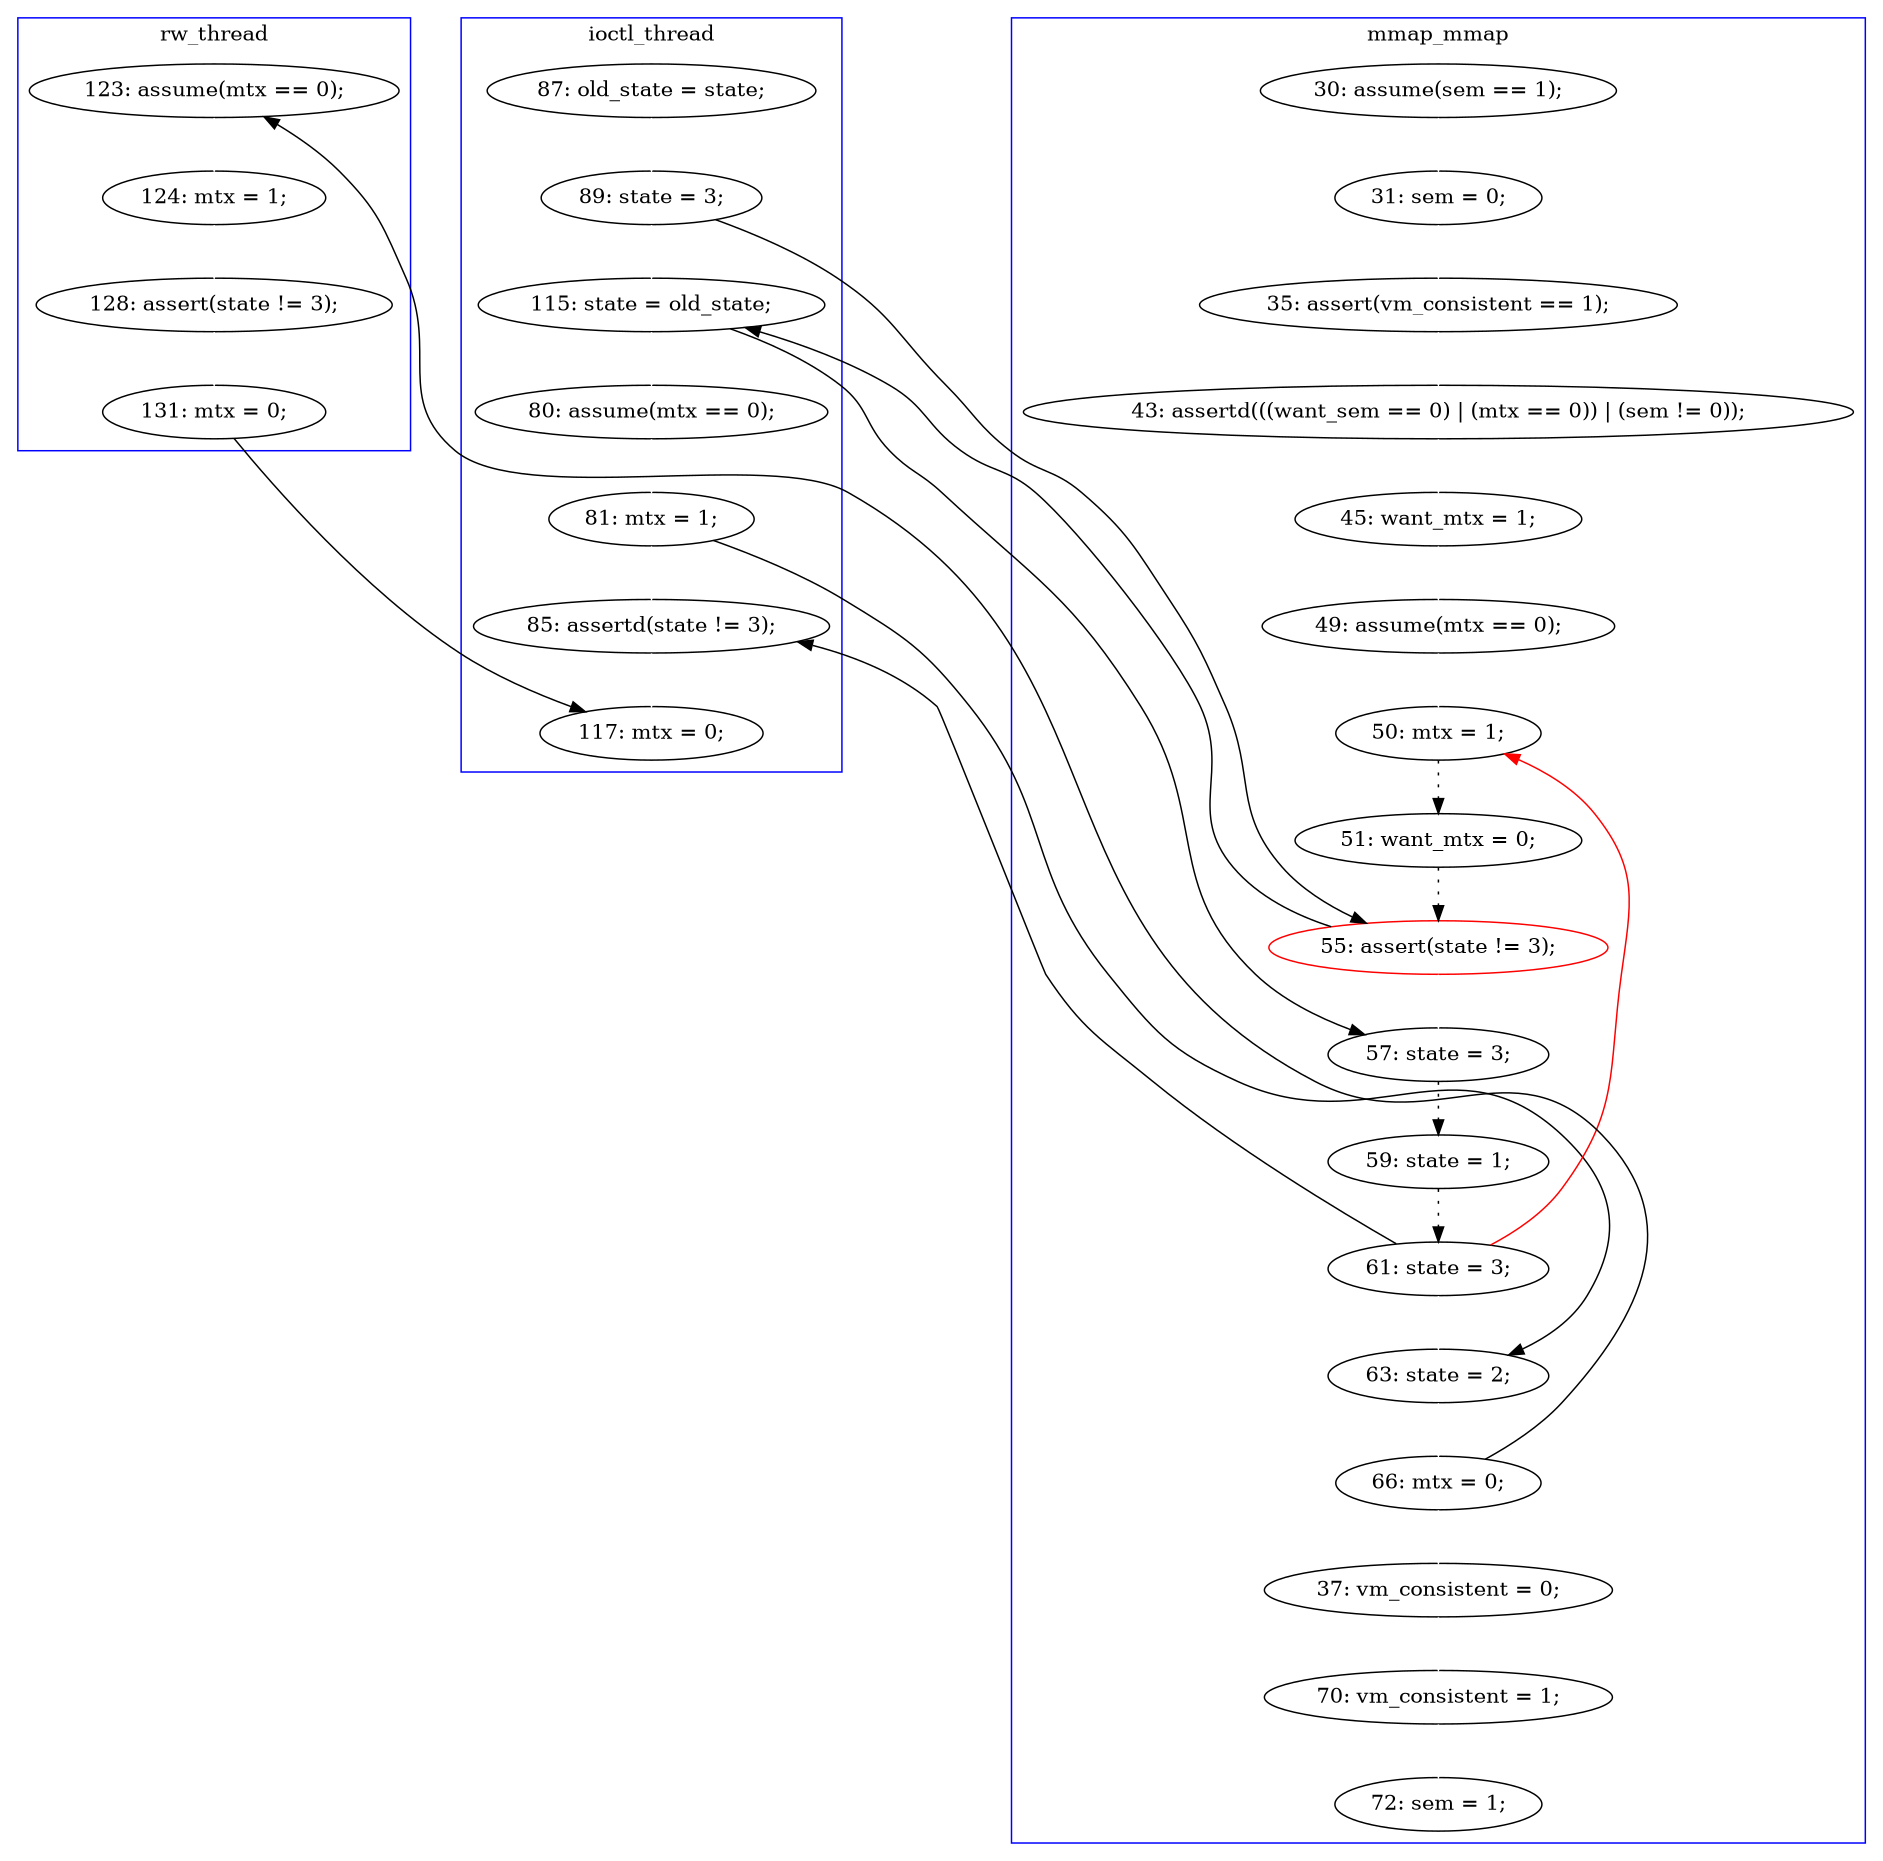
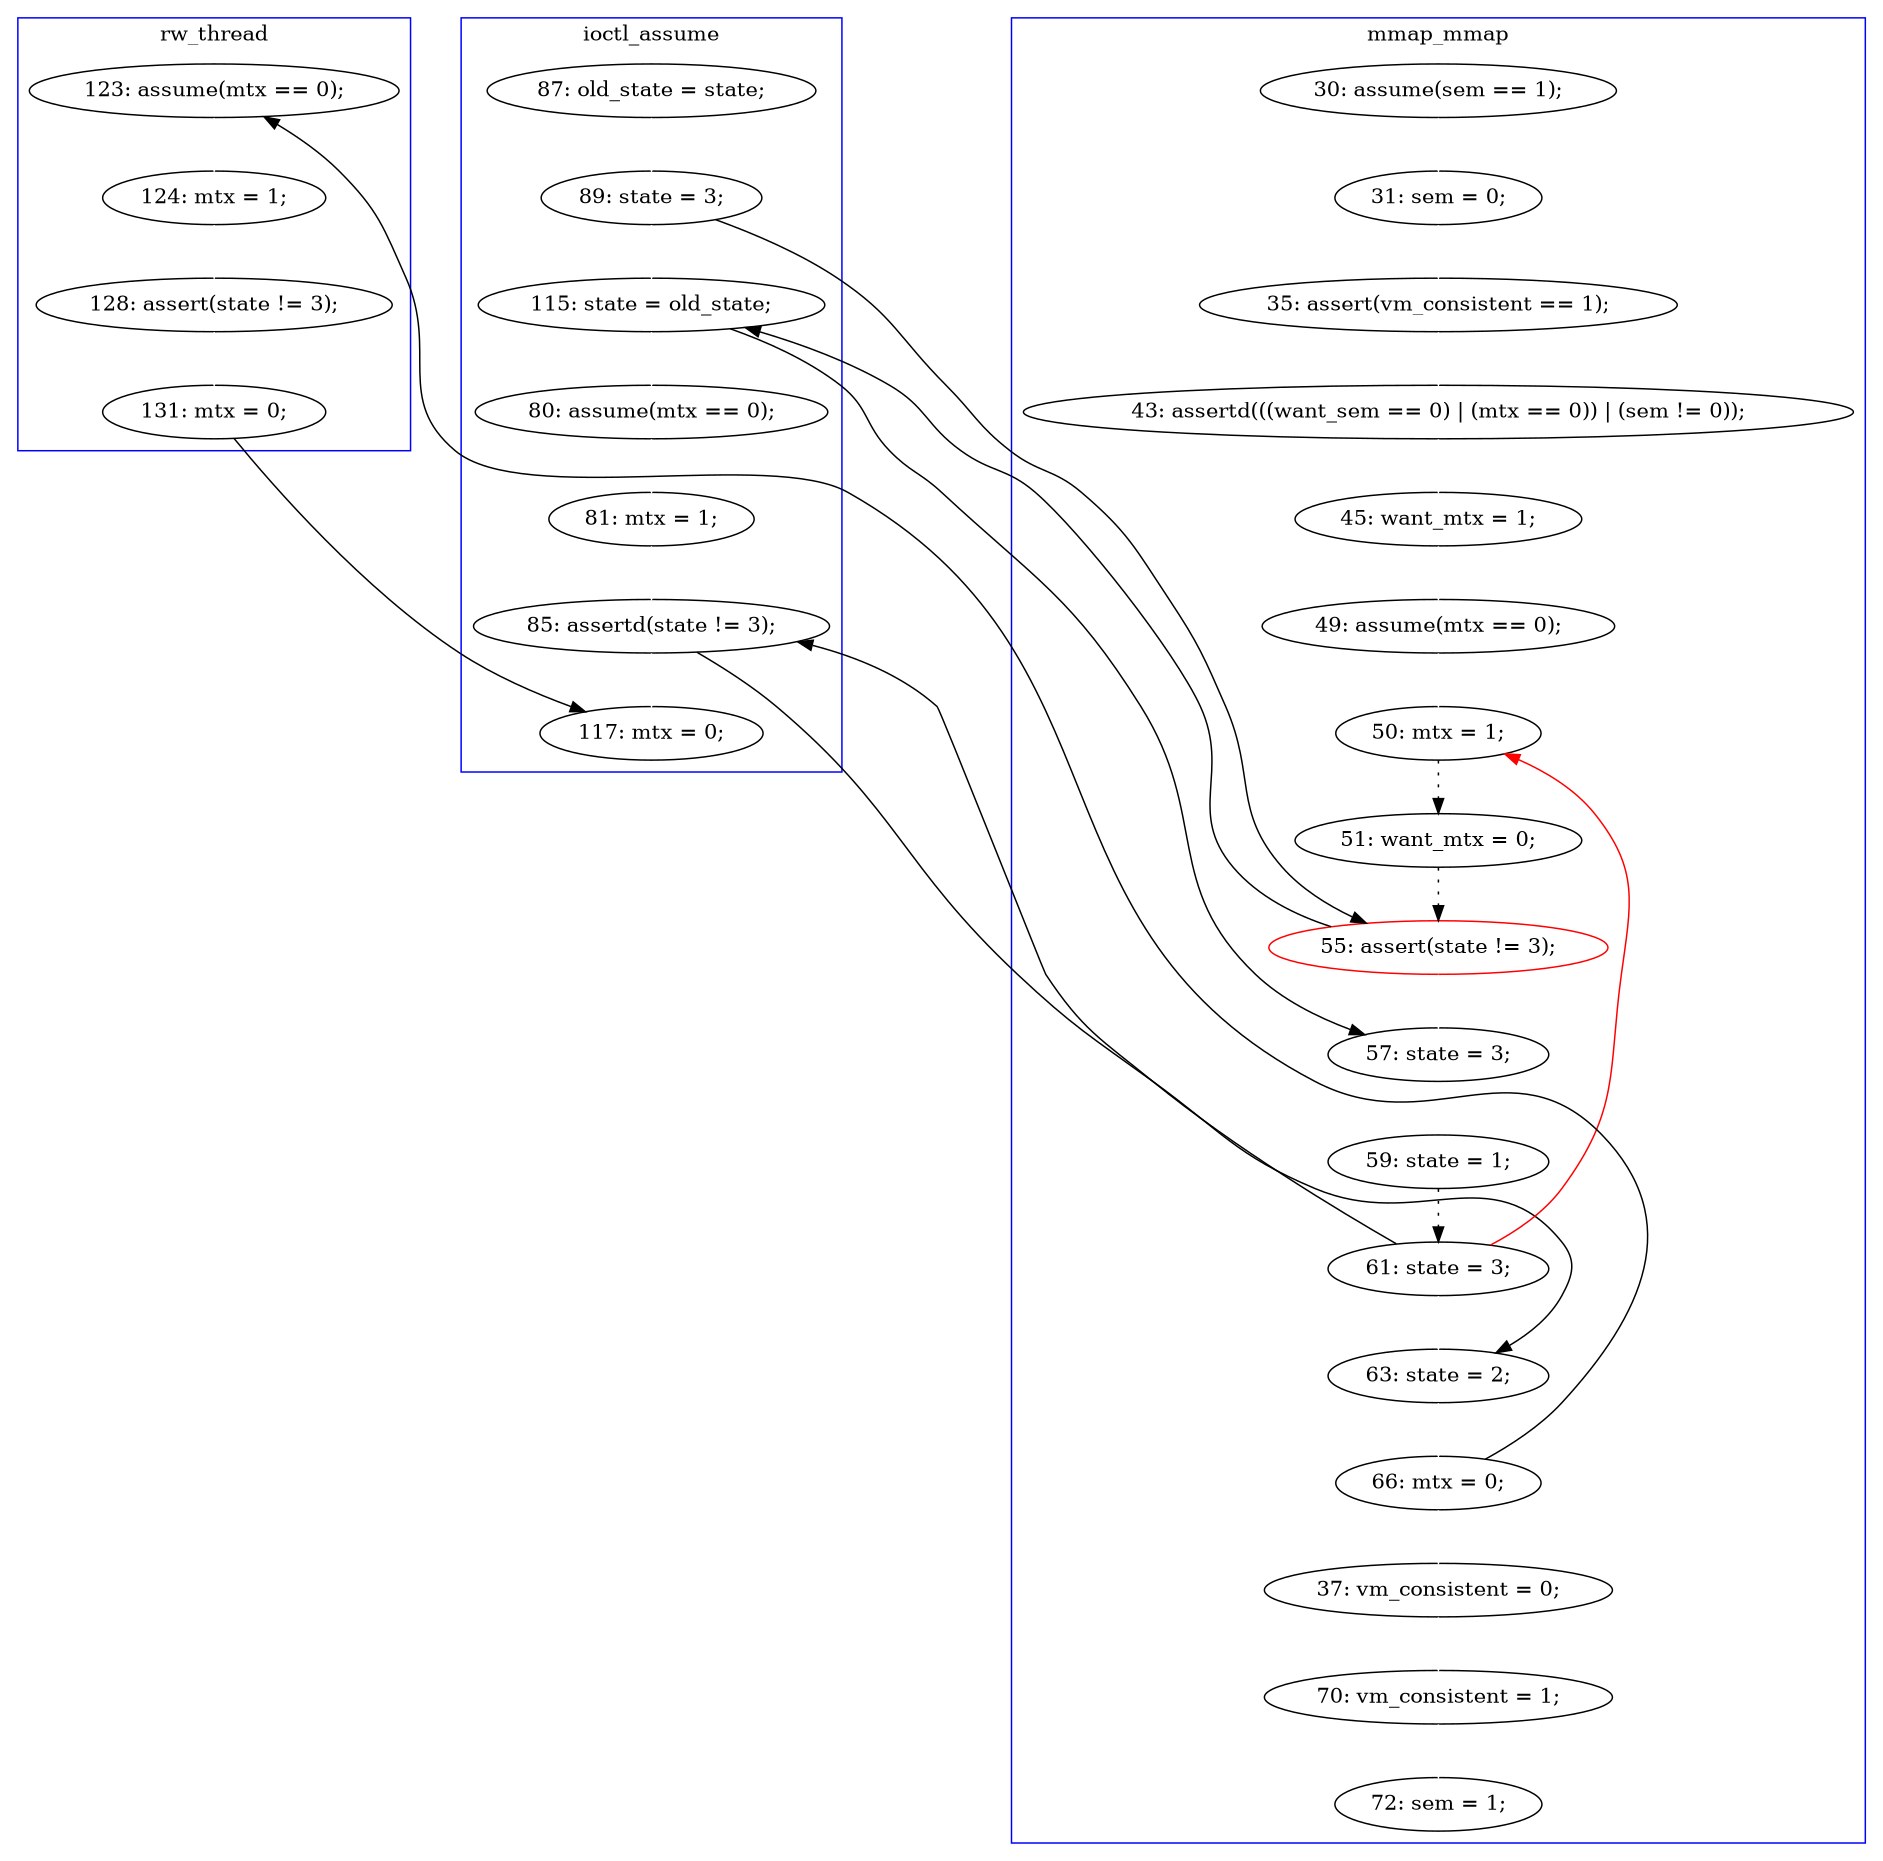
cluster "ioctl_thread": label "ioctl_thread" -> "ioctl_assume"
edge "81: mtx = 1;" -> "63: state = 2;": now "85: assertd(state != 3);" -> "63: state = 2;"
edge "57: state = 3;" -> "59: state = 1;": removed
